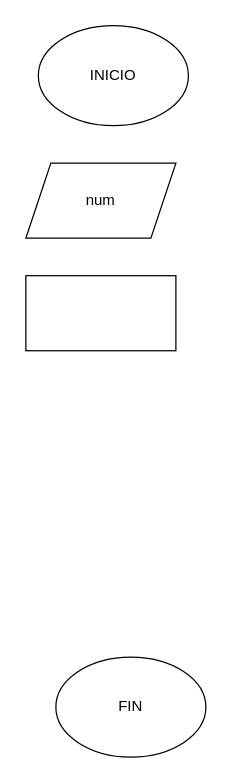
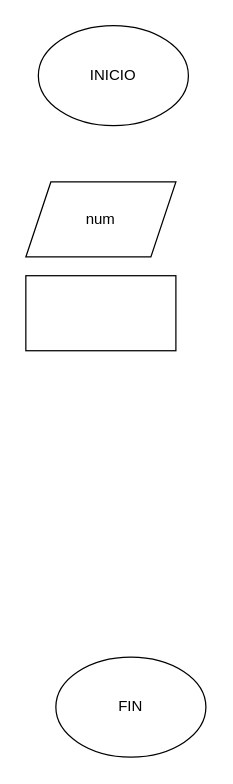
node "num": moved (101, 201) -> (101, 219)
